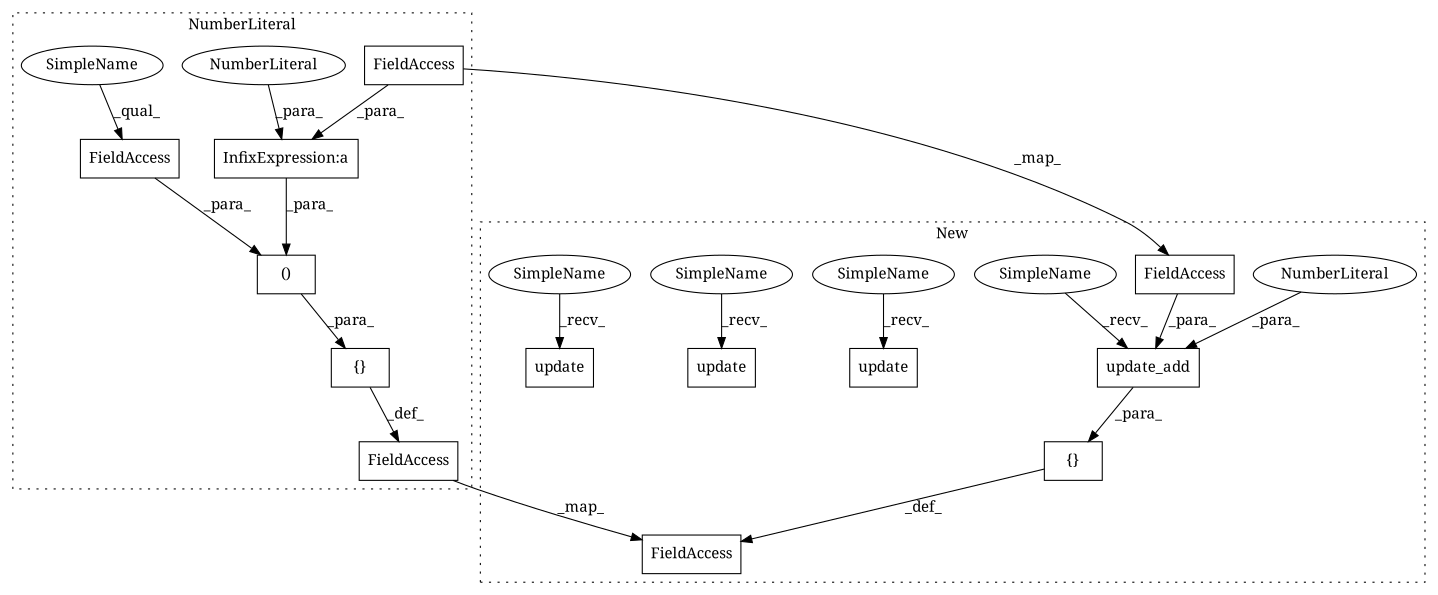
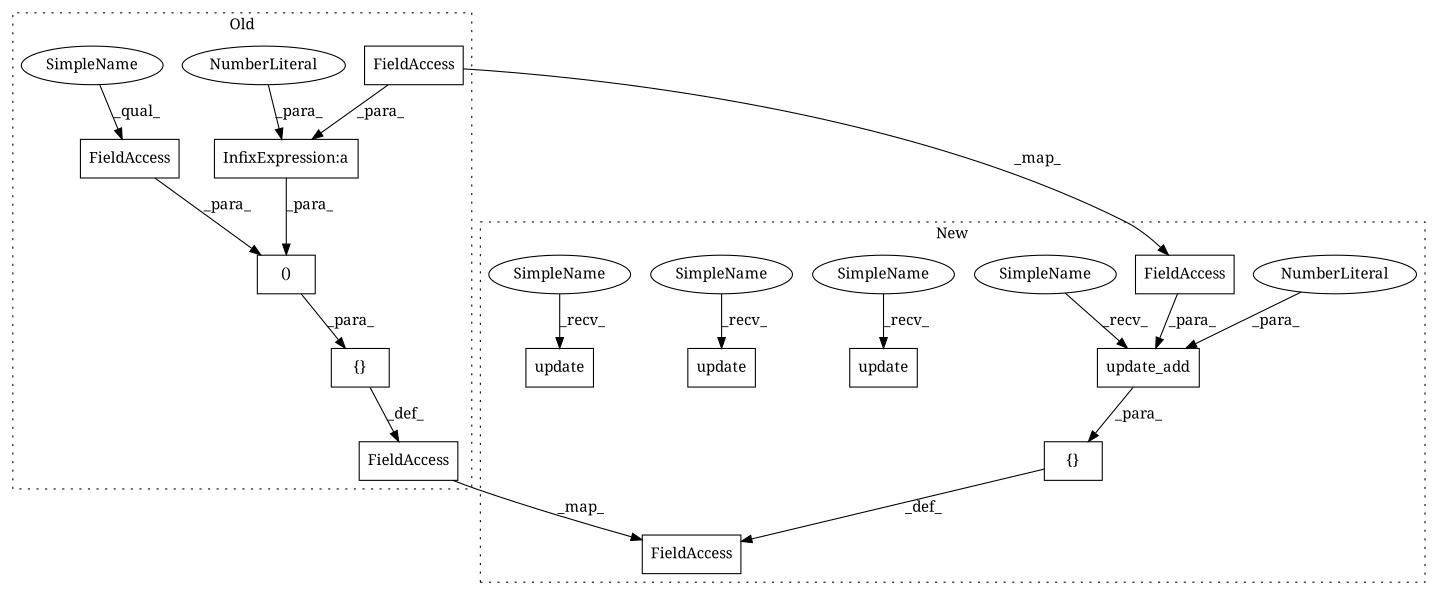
cluster "NumberLiteral": label "NumberLiteral" -> "Old"
